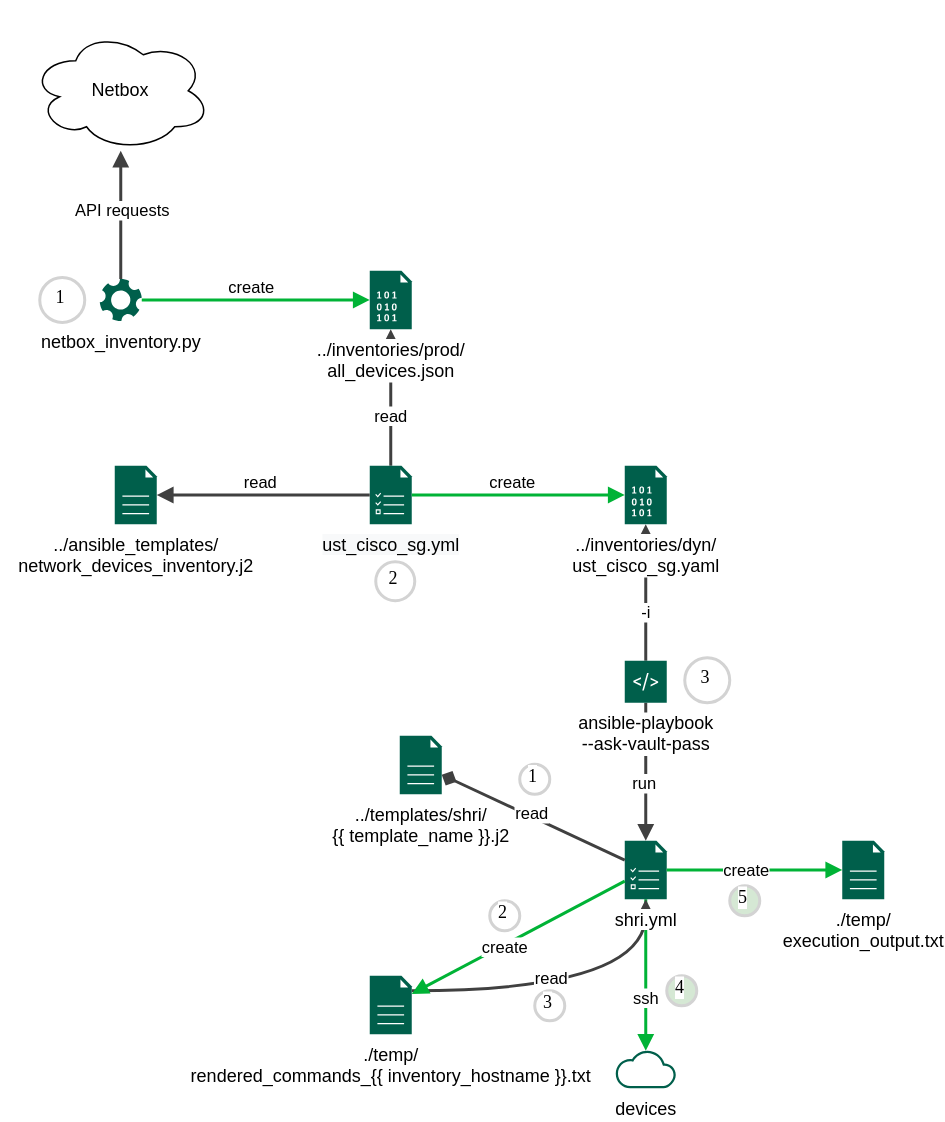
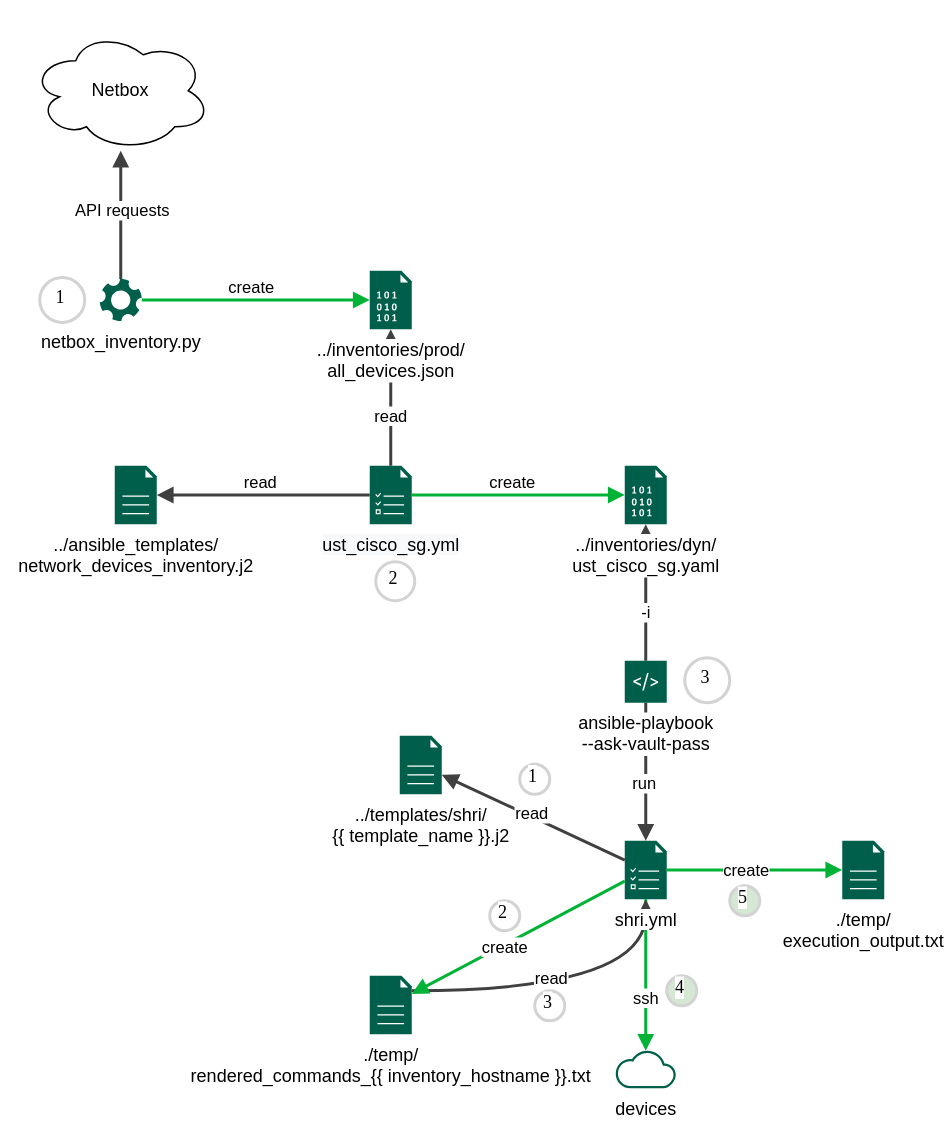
edge "shri.yml" -> "../templates/shri/ {{ template_name }}.j2": arrowhead diamond -> block
